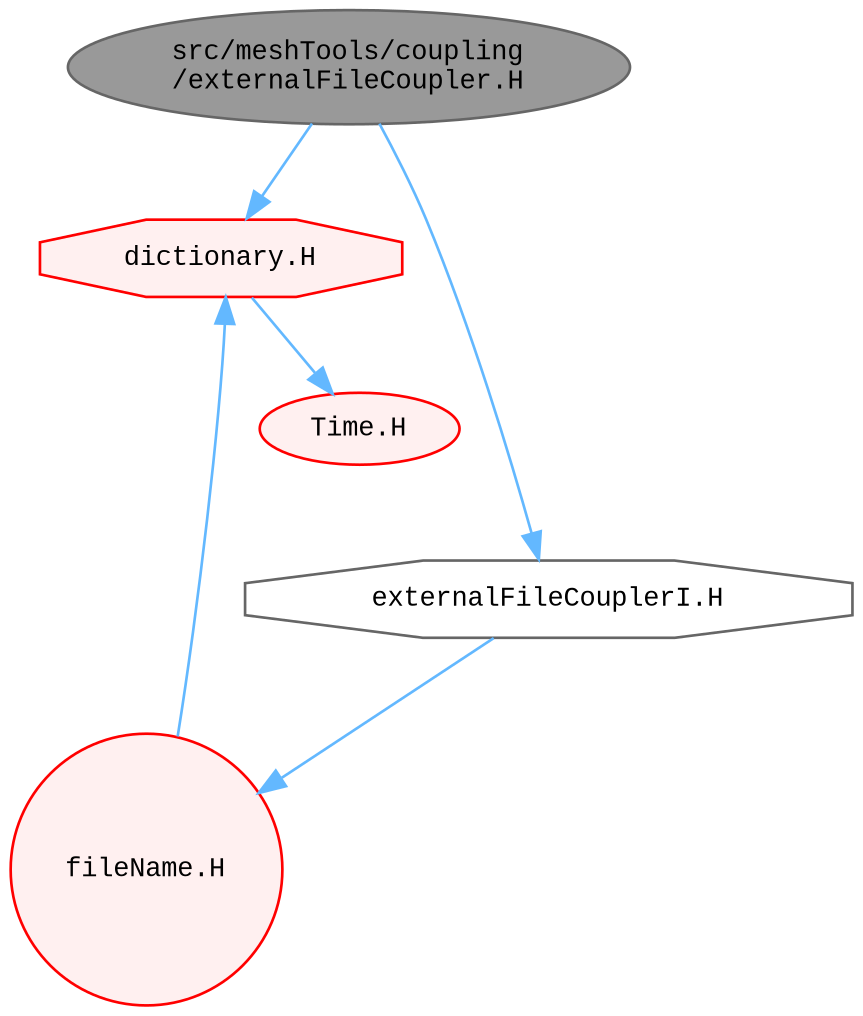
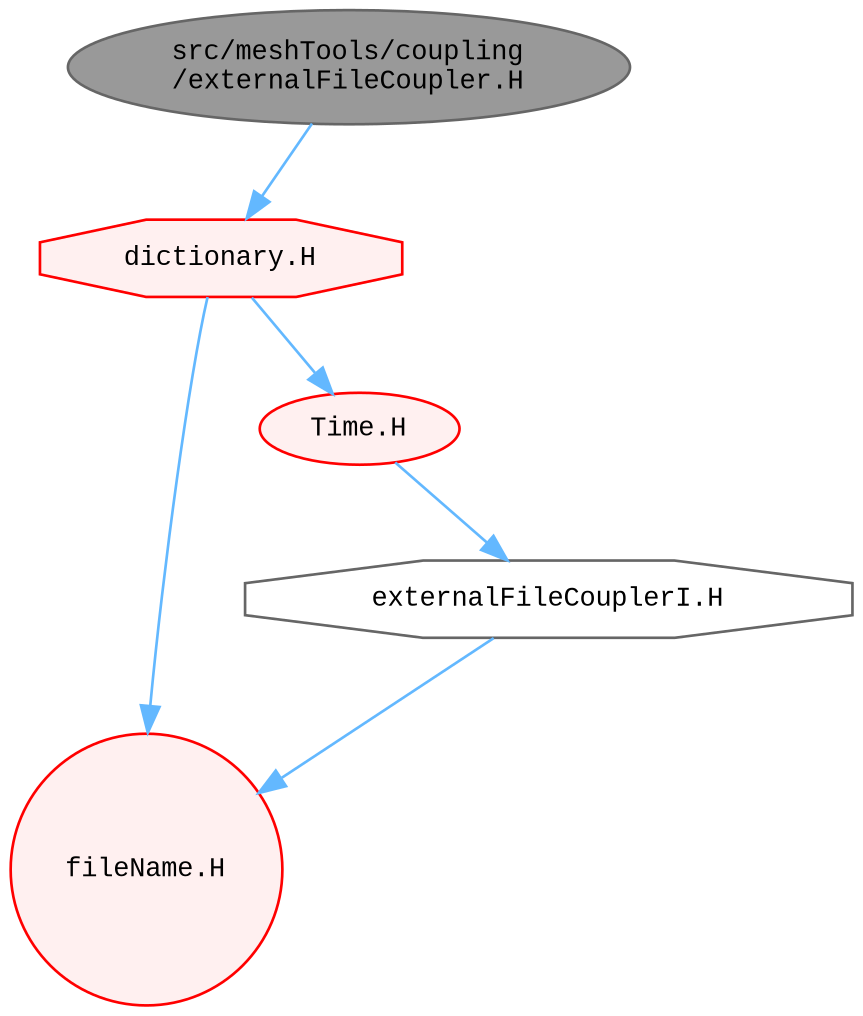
edge "src/meshTools/coupling /externalFileCoupler.H" -> "externalFileCouplerI.H": now "Time.H" -> "externalFileCouplerI.H"
edge "fileName.H" -> "dictionary.H": reversed
